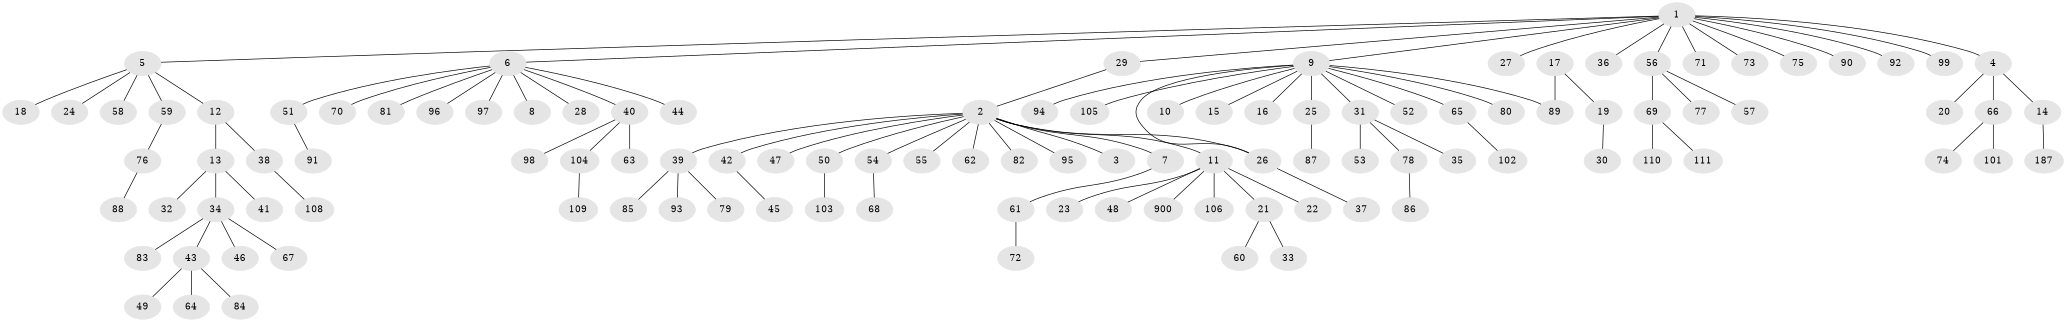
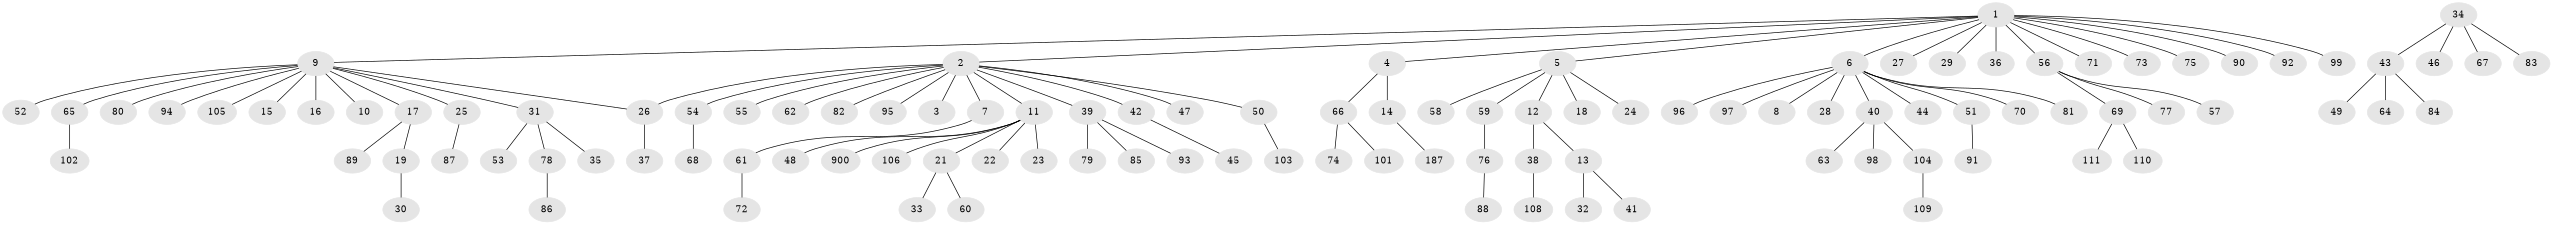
edge "9" -- "89": now "9" -- "17"
edge "29" -- "2": now "1" -- "2"
node "20": removed
edge "13" -- "34": removed
